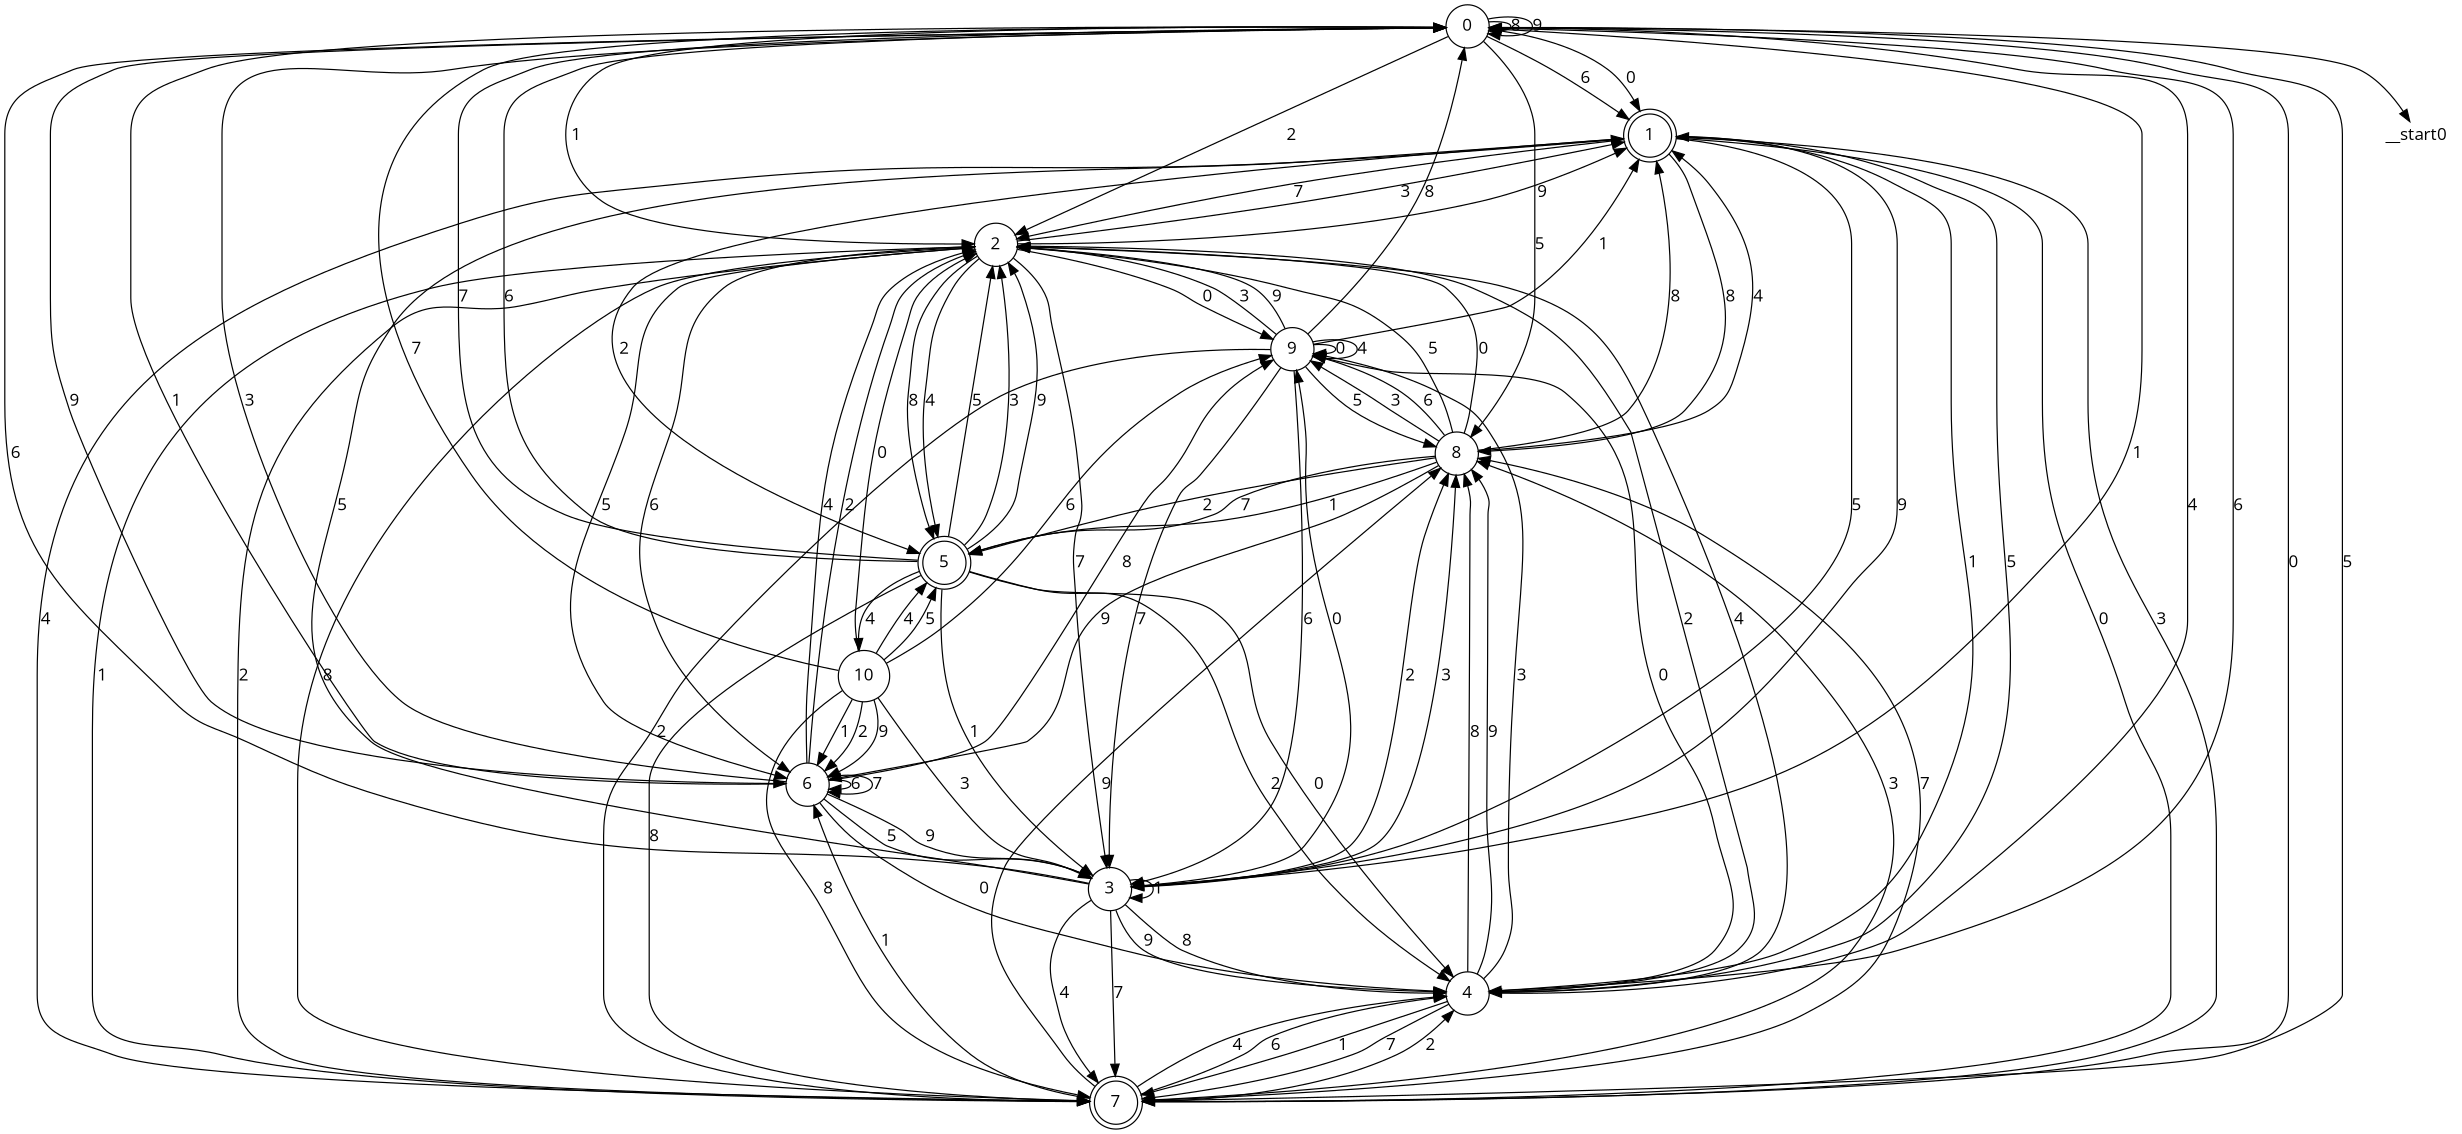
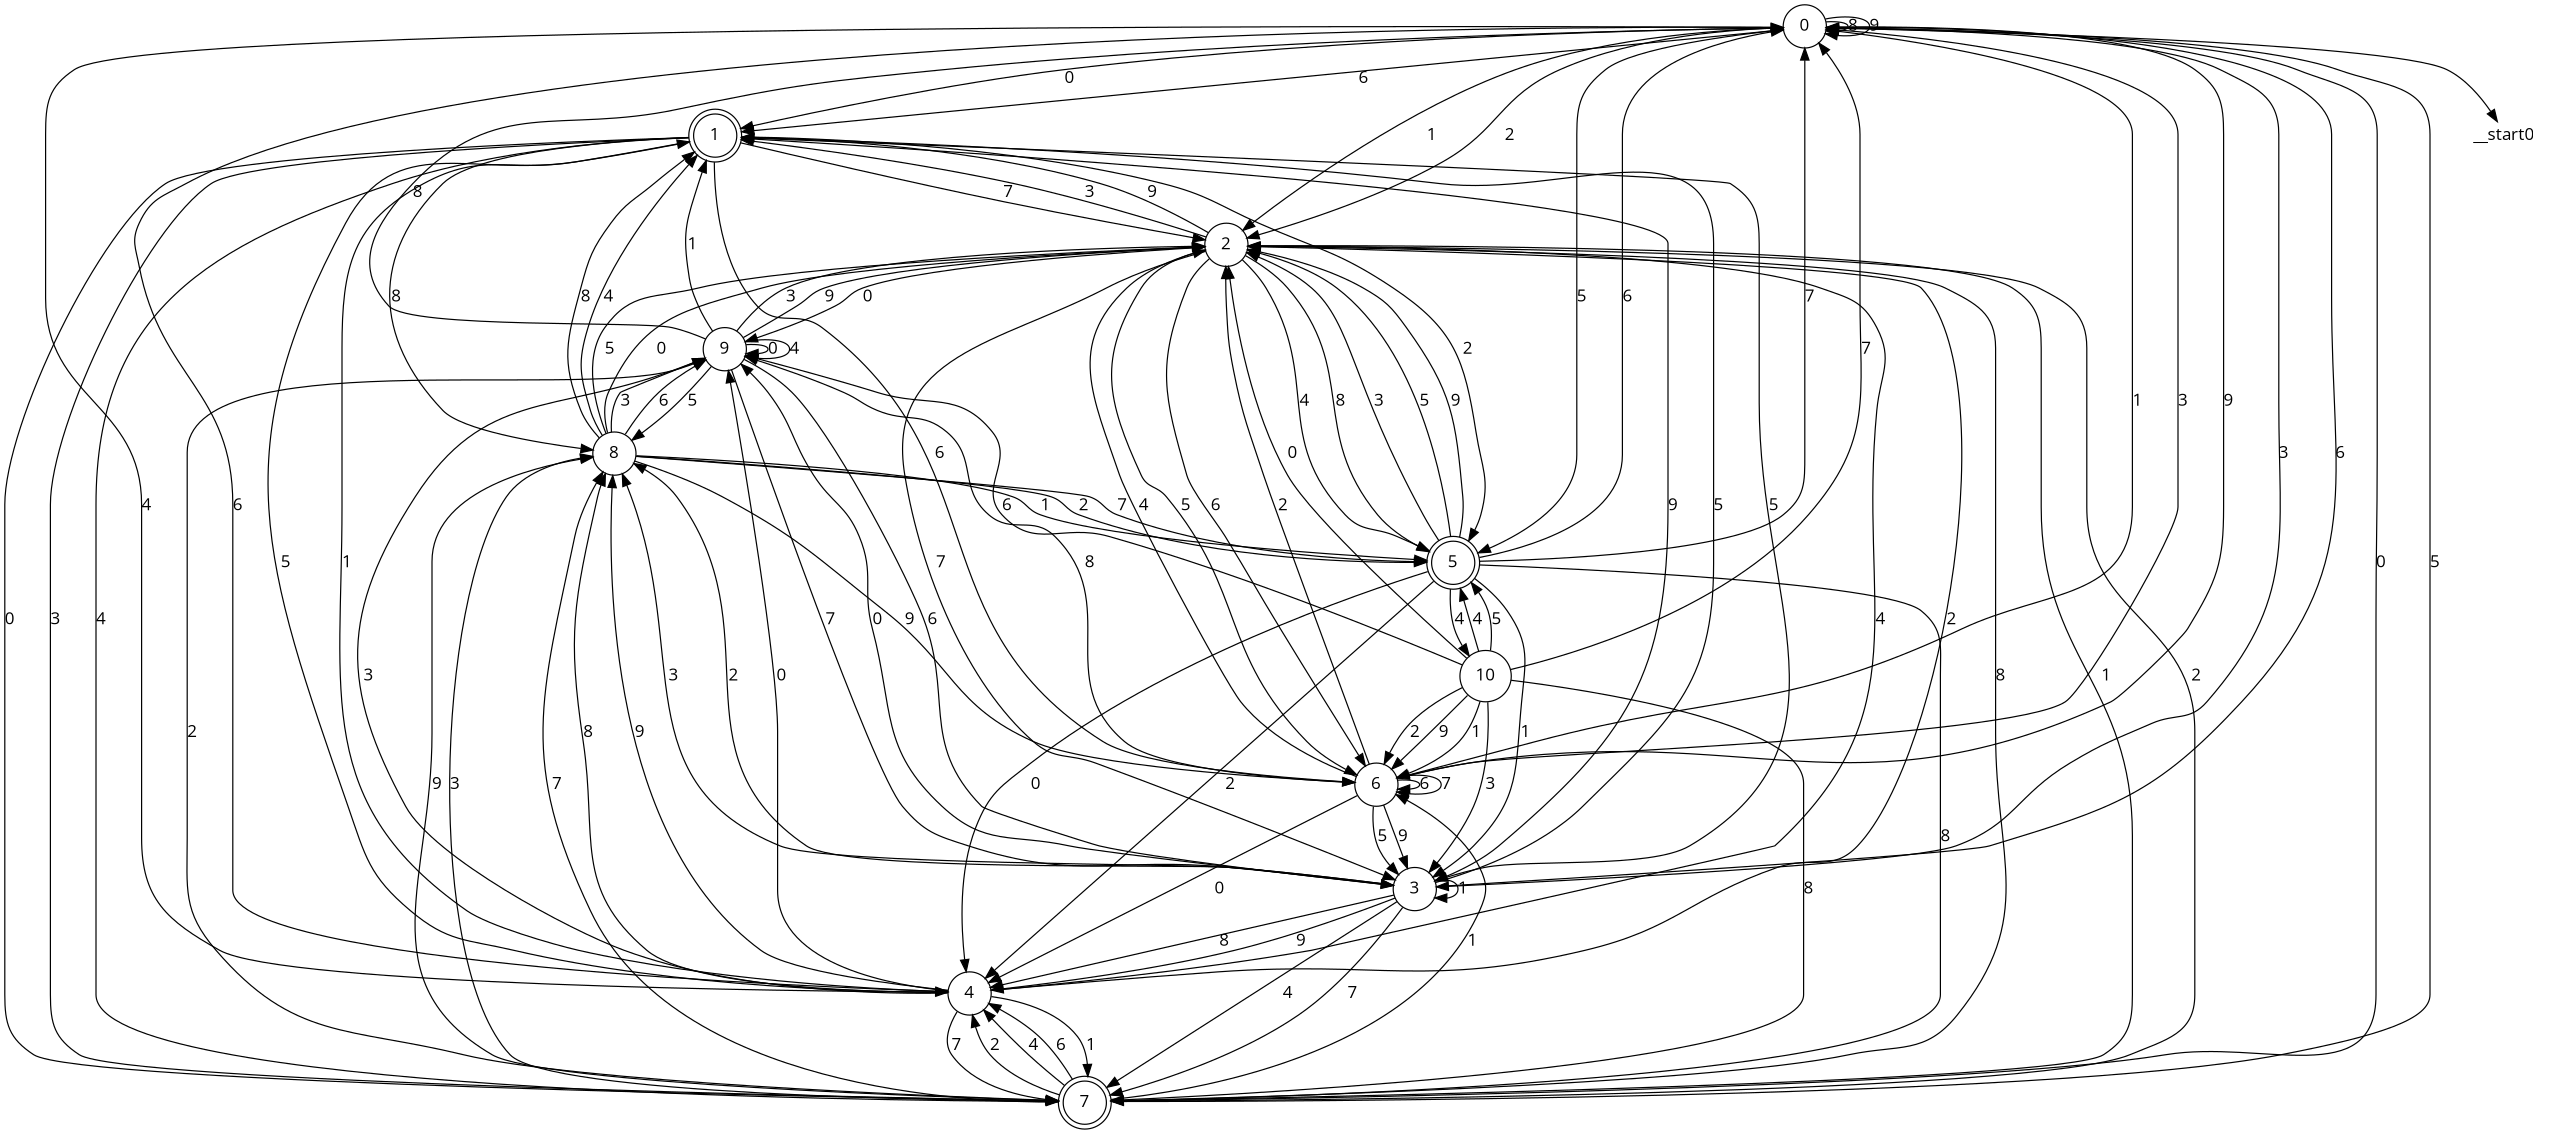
edge "0" -> "8": now "0" -> "5"
edge "0" -> "3": label "1" -> "3"
edge "1" -> "6": added, label "6"
